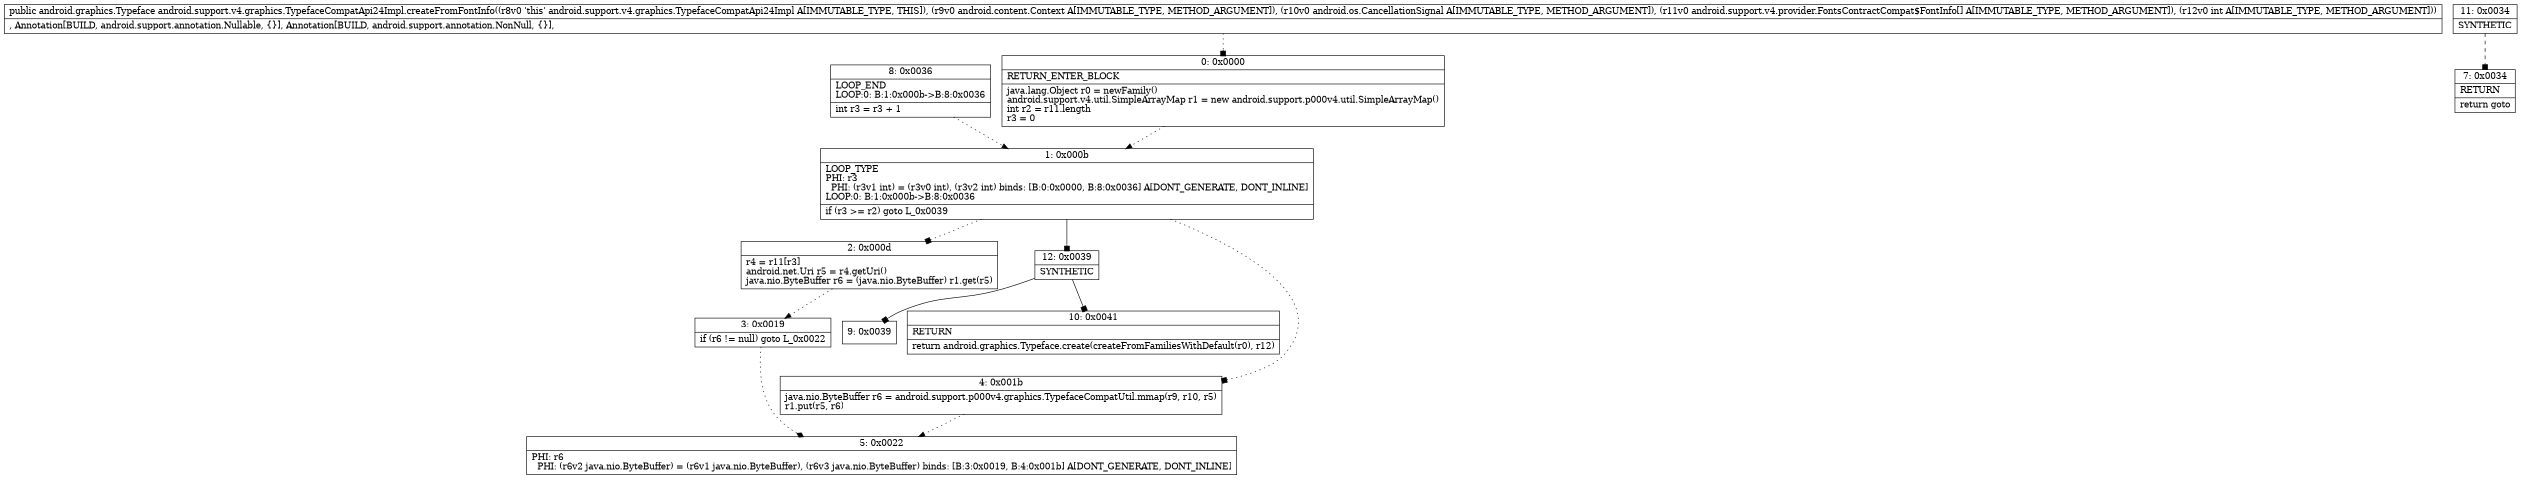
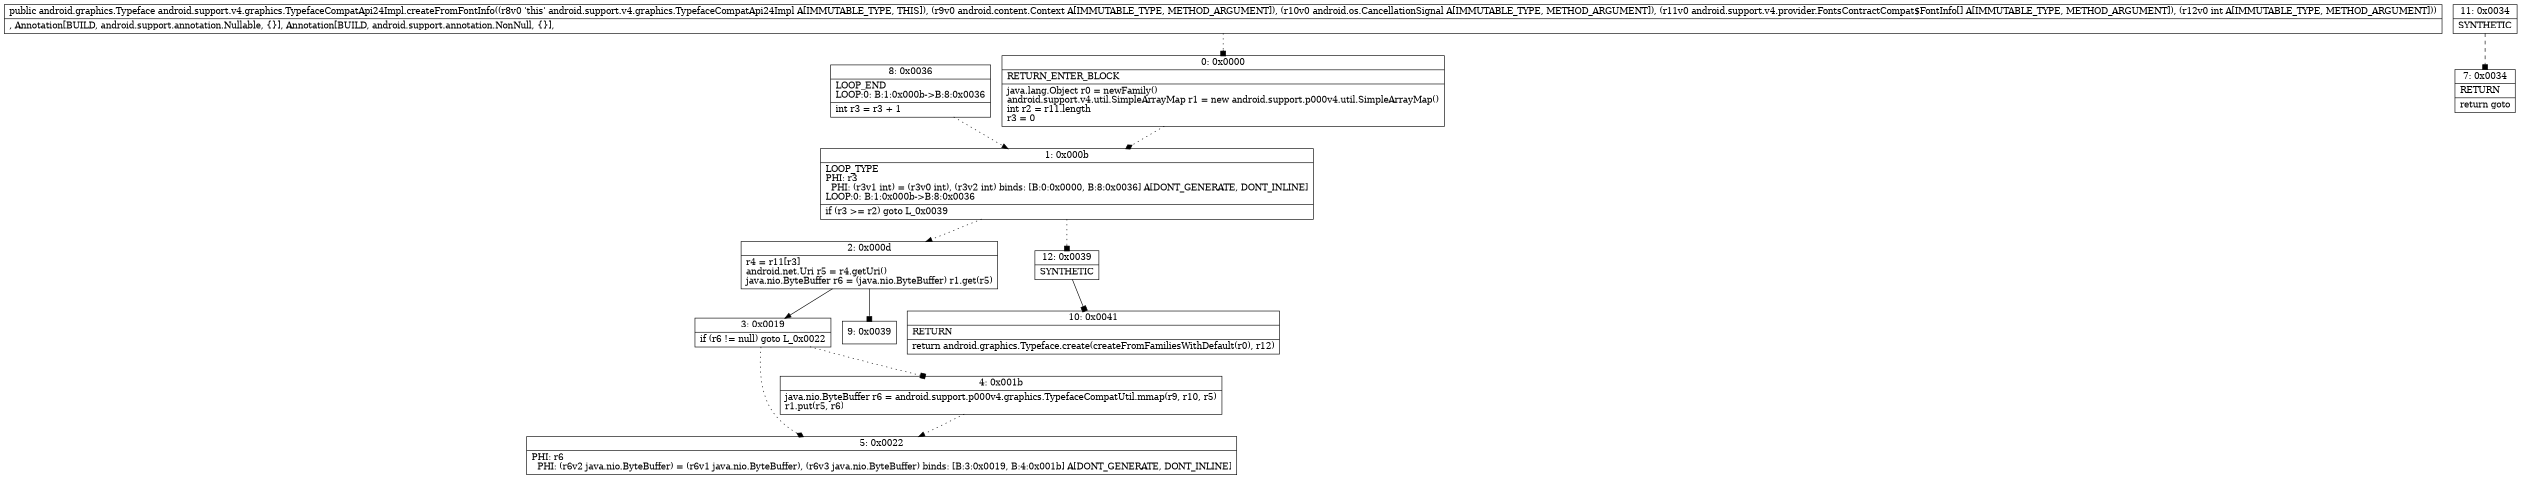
edge "0: 0x0000" -> "1: 0x000b": arrowhead normal -> diamond
edge "1: 0x000b" -> "2: 0x000d": arrowhead box -> normal
edge "1: 0x000b" -> "12: 0x0039": style solid -> dotted
edge "1: 0x000b" -> "4: 0x001b": now "3: 0x0019" -> "4: 0x001b"
edge "12: 0x0039" -> "9: 0x0039": now "2: 0x000d" -> "9: 0x0039"
edge "2: 0x000d" -> "3: 0x0019": style dotted -> solid
